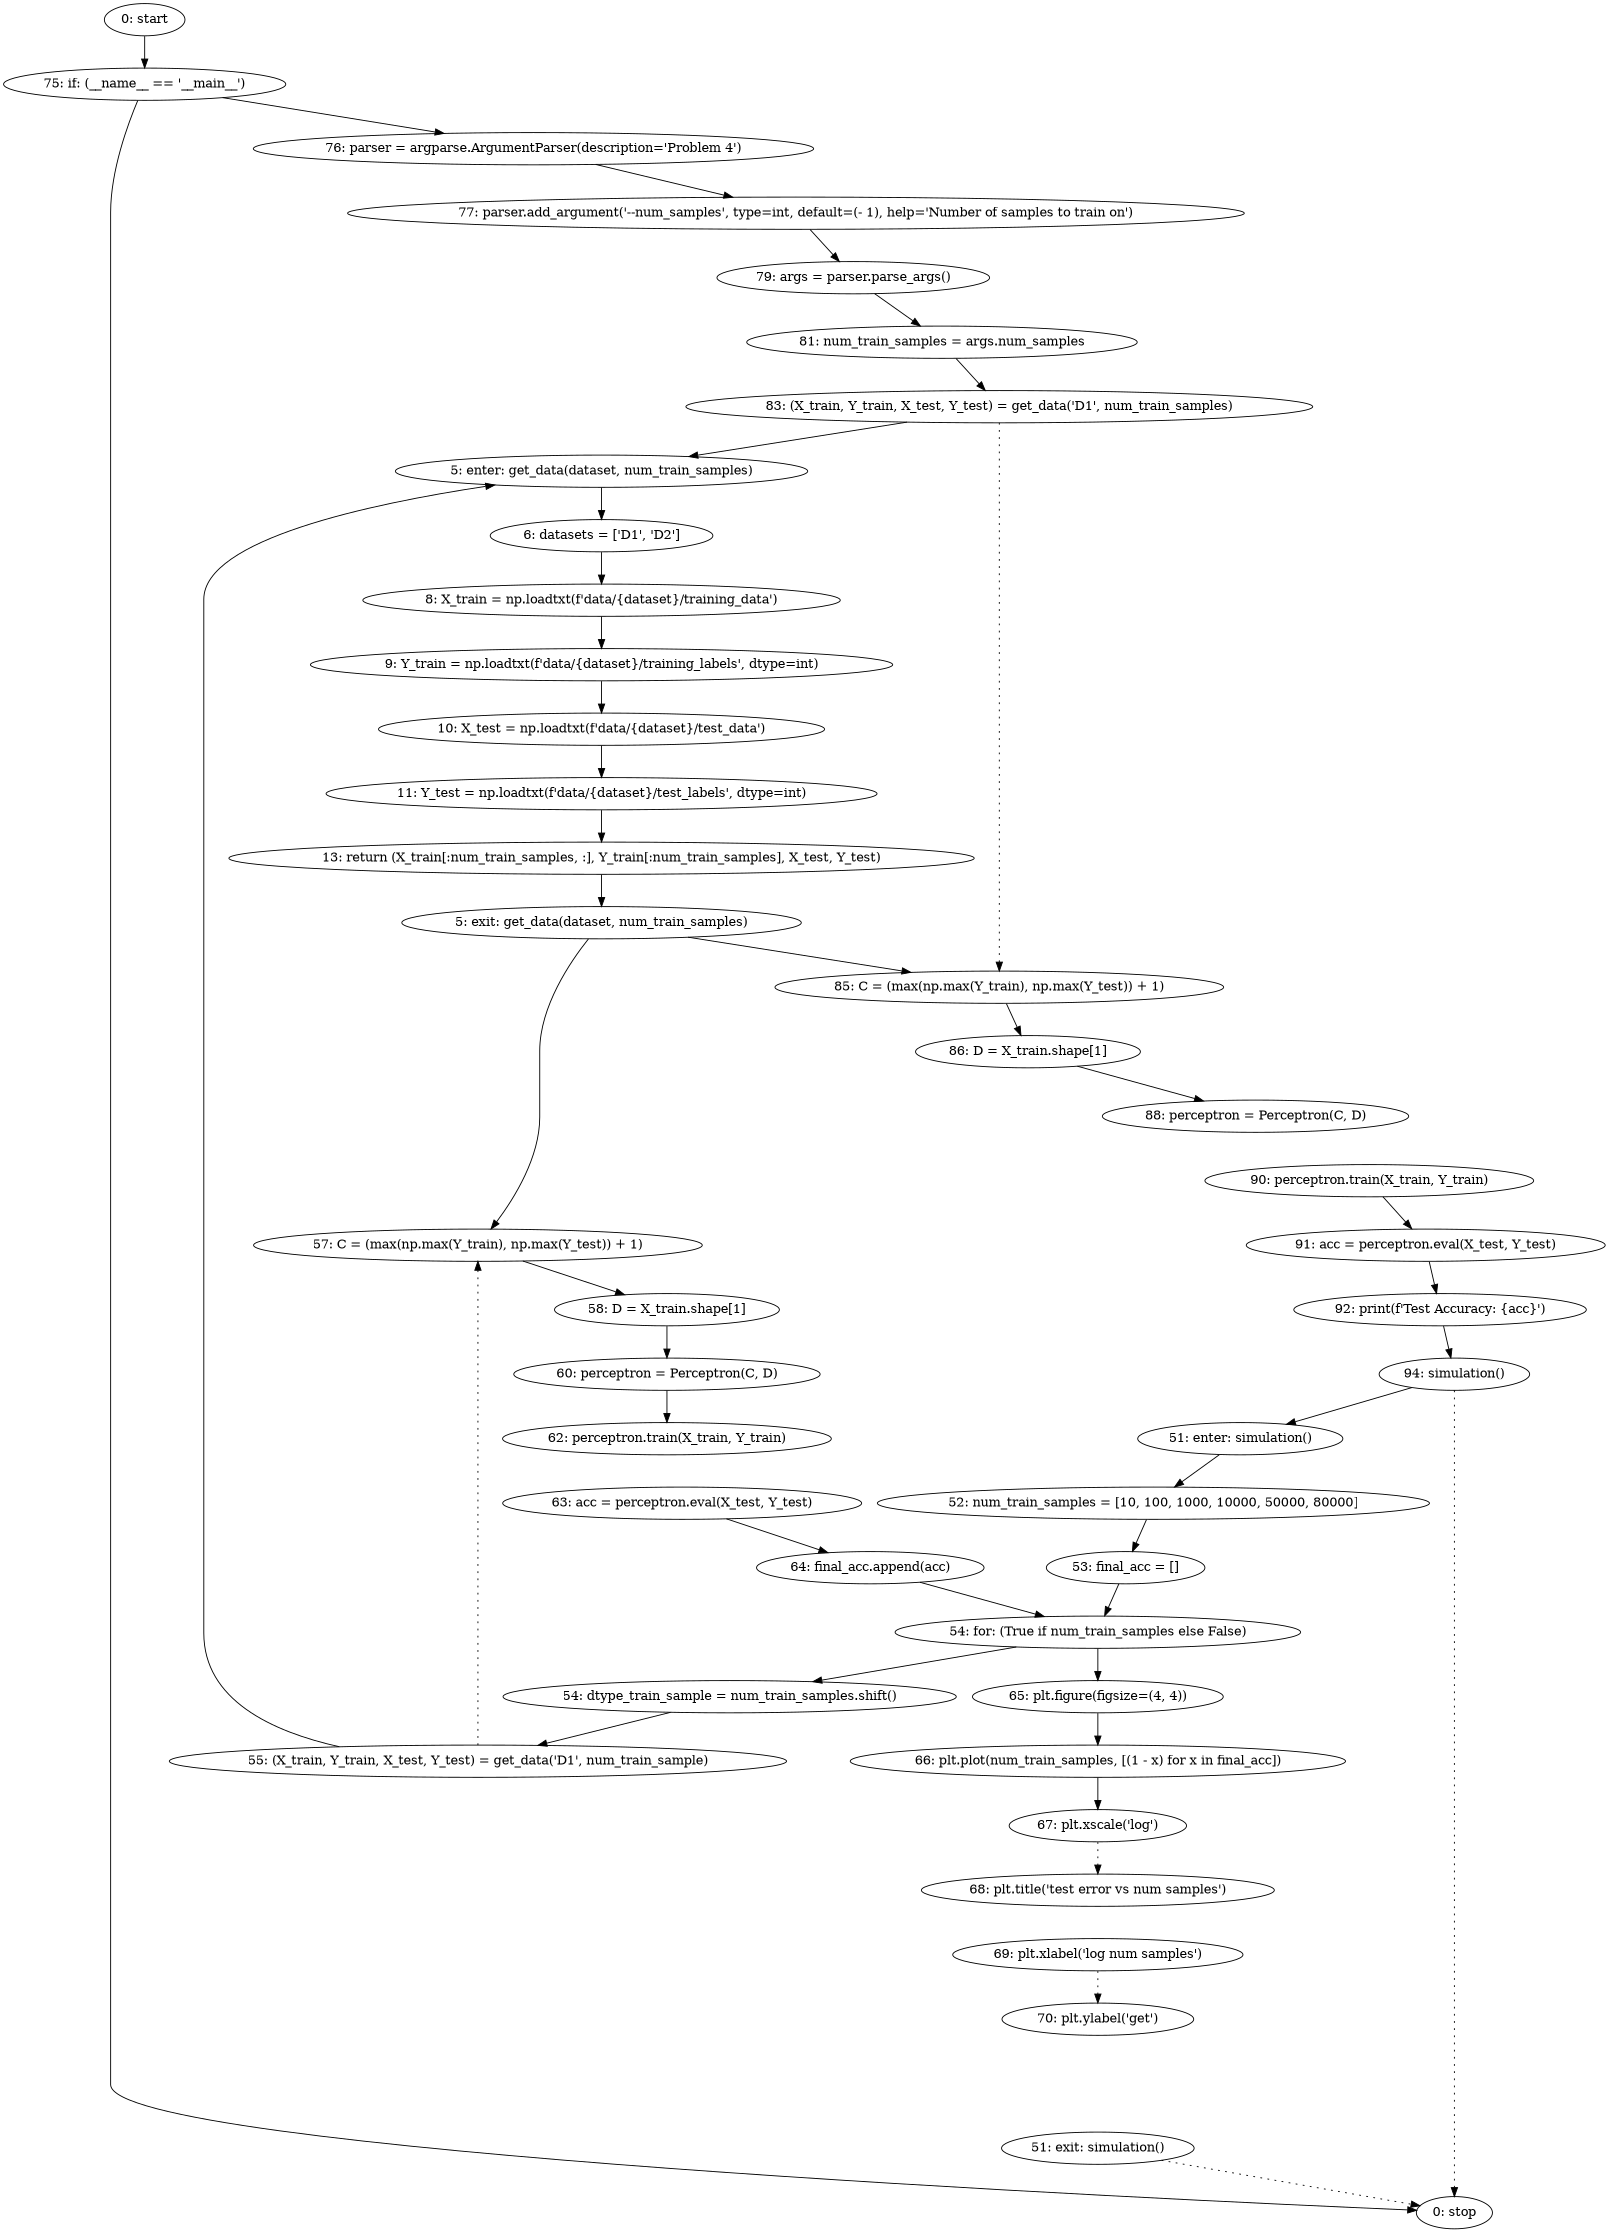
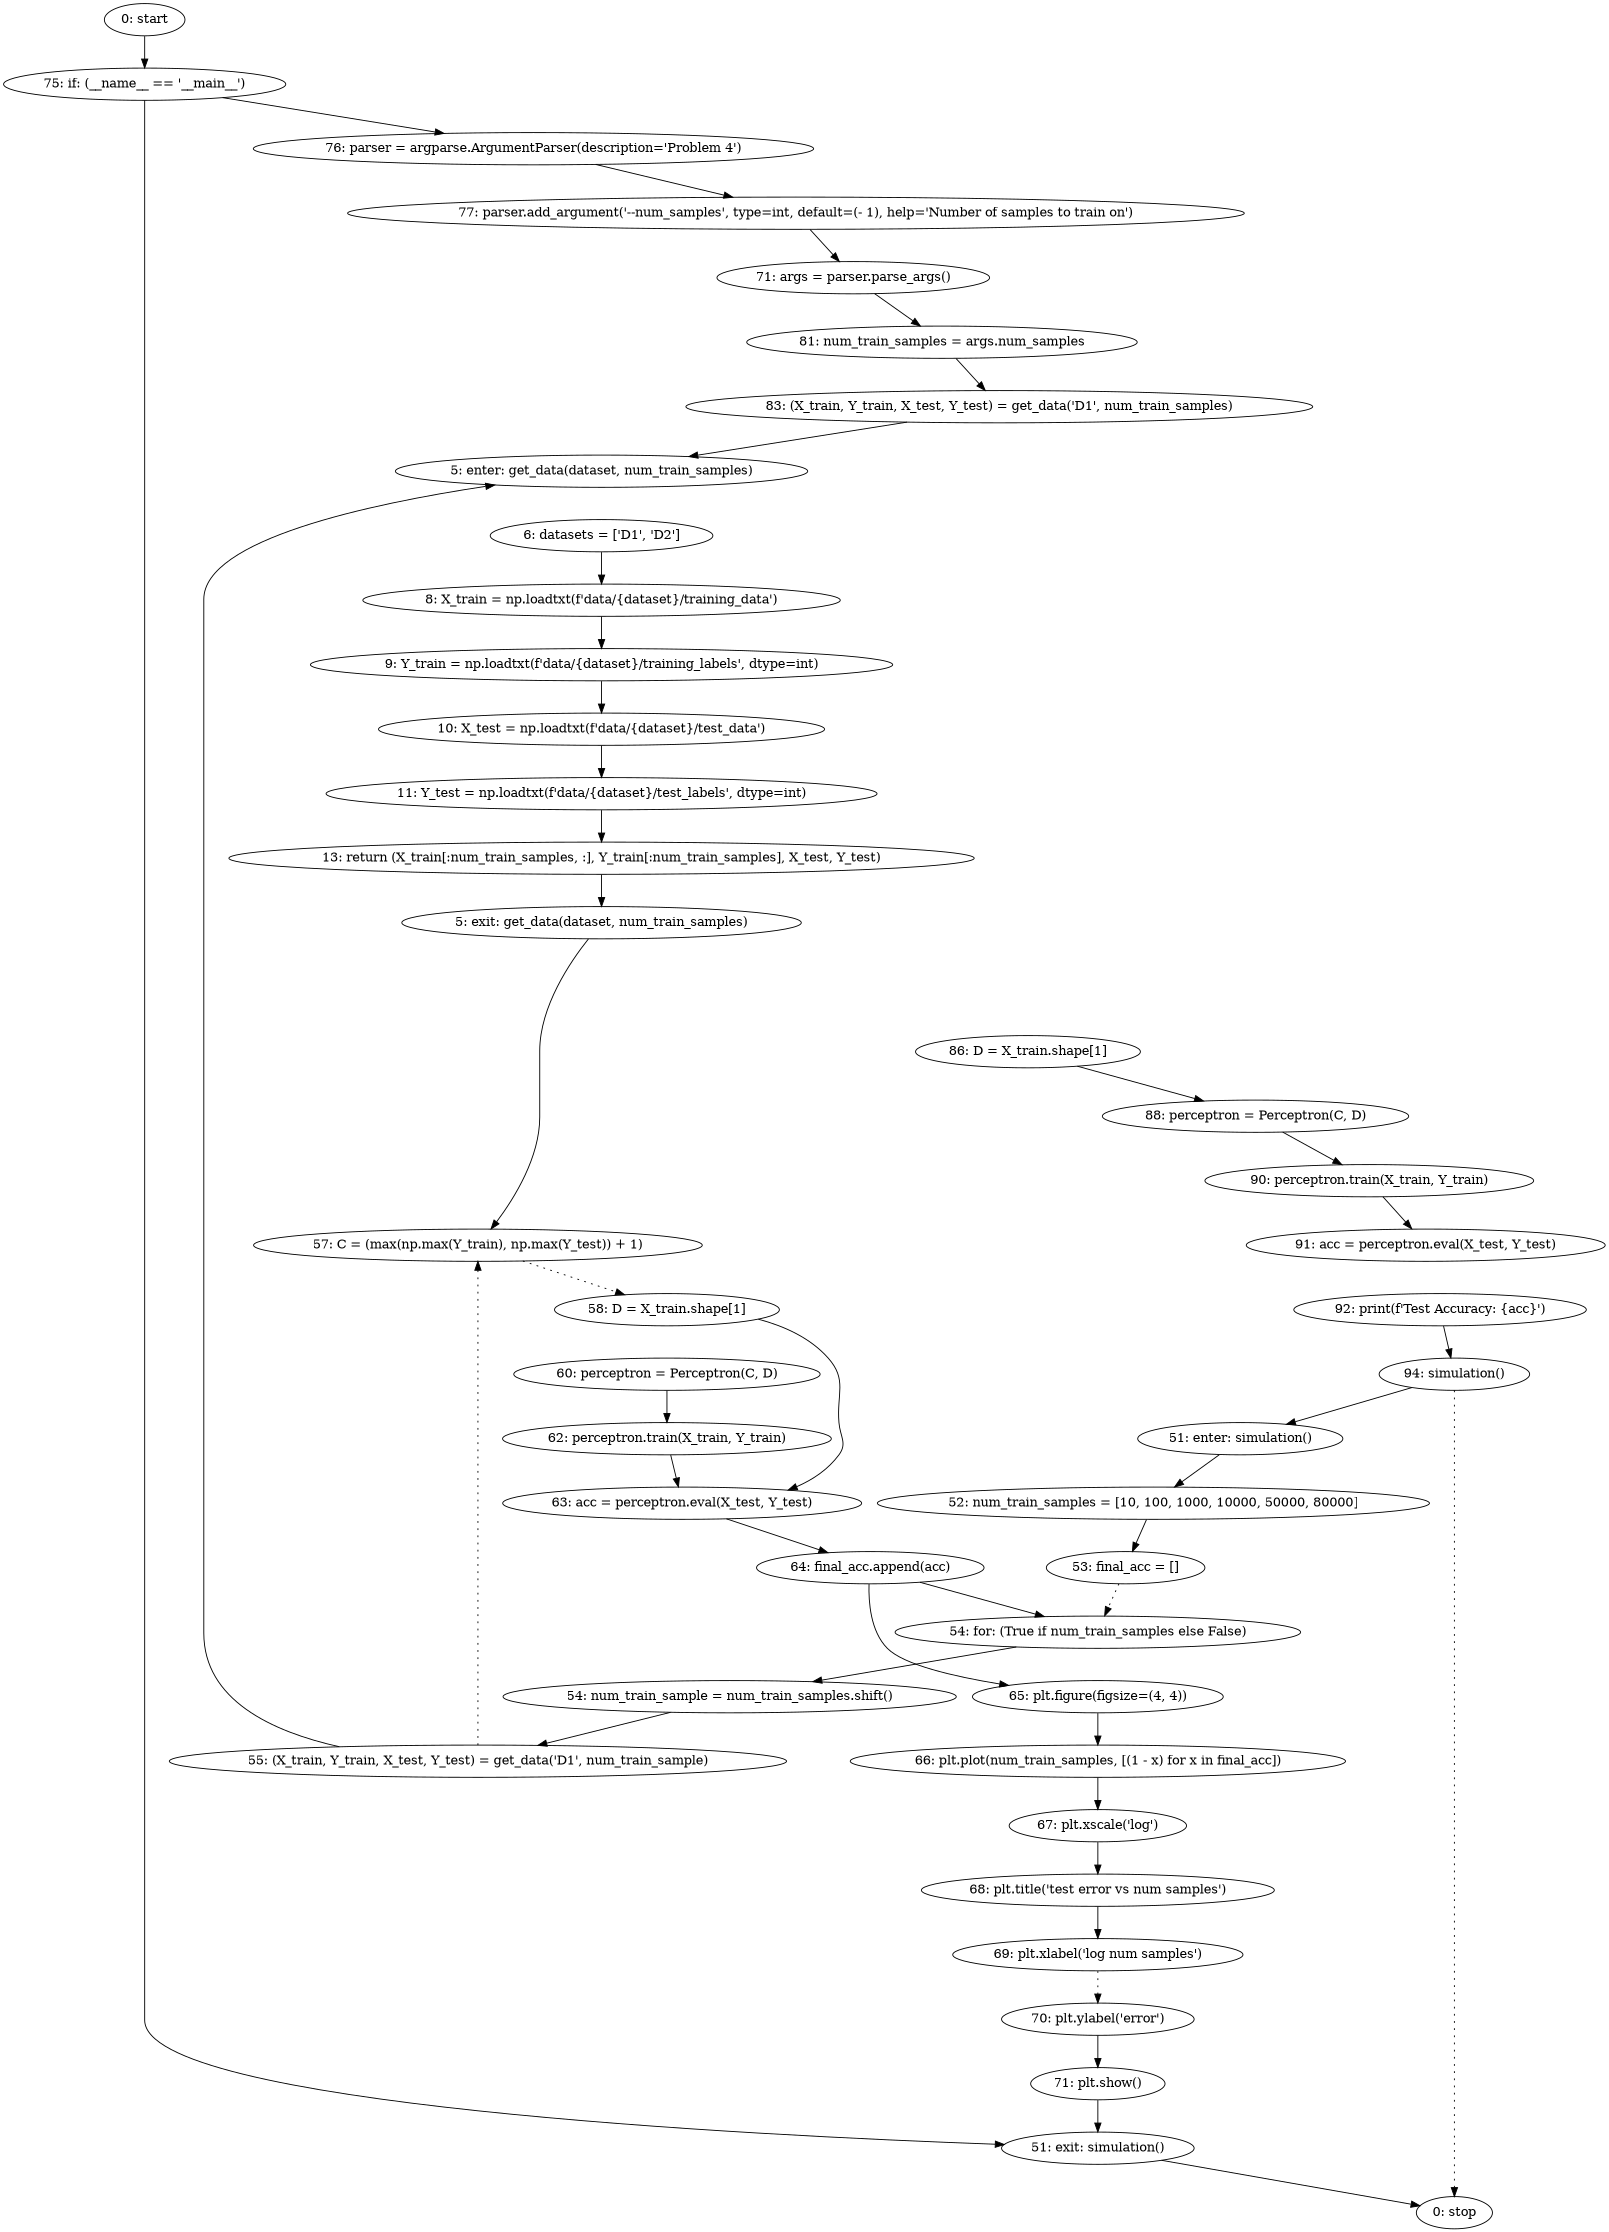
node "79: args = parser.parse_args()": label "79: args = parser.parse_args()" -> "71: args = parser.parse_args()"
edge "5: enter: get_data(dataset, num_train_samples)" -> "6: datasets = ['D1', 'D2']": removed
node "85: C = (max(np.max(Y_train), np.max(Y_test)) + 1)": removed
edge "88: perceptron = Perceptron(C, D)" -> "90: perceptron.train(X_train, Y_train)": added
edge "91: acc = perceptron.eval(X_test, Y_test)" -> "92: print(f'Test Accuracy: {acc}')": removed
edge "57: C = (max(np.max(Y_train), np.max(Y_test)) + 1)" -> "58: D = X_train.shape[1]": style solid -> dotted
edge "58: D = X_train.shape[1]" -> "60: perceptron = Perceptron(C, D)": now "58: D = X_train.shape[1]" -> "63: acc = perceptron.eval(X_test, Y_test)"
edge "62: perceptron.train(X_train, Y_train)" -> "63: acc = perceptron.eval(X_test, Y_test)": added
edge "53: final_acc = []" -> "54: for: (True if num_train_samples else False)": style solid -> dotted
edge "54: for: (True if num_train_samples else False)" -> "65: plt.figure(figsize=(4, 4))": now "64: final_acc.append(acc)" -> "65: plt.figure(figsize=(4, 4))"
node "54: dtype_train_sample = num_train_samples.shift()": label "54: dtype_train_sample = num_train_samples.shift()" -> "54: num_train_sample = num_train_samples.shift()"
edge "75: if: (__name__ == '__main__')" -> "0: stop": now "75: if: (__name__ == '__main__')" -> "51: exit: simulation()"
edge "67: plt.xscale('log')" -> "68: plt.title('test error vs num samples')": style dotted -> solid
edge "68: plt.title('test error vs num samples')" -> "69: plt.xlabel('log num samples')": added
node "70: plt.ylabel('get')": label "70: plt.ylabel('get')" -> "70: plt.ylabel('error')"
node "71: plt.show()": added
edge "51: exit: simulation()" -> "0: stop": style dotted -> solid
